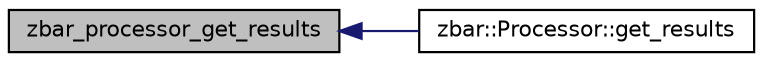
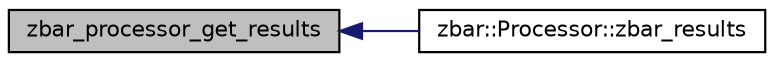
node "zbar::Processor::get_results": label "zbar::Processor::get_results" -> "zbar::Processor::zbar_results"
